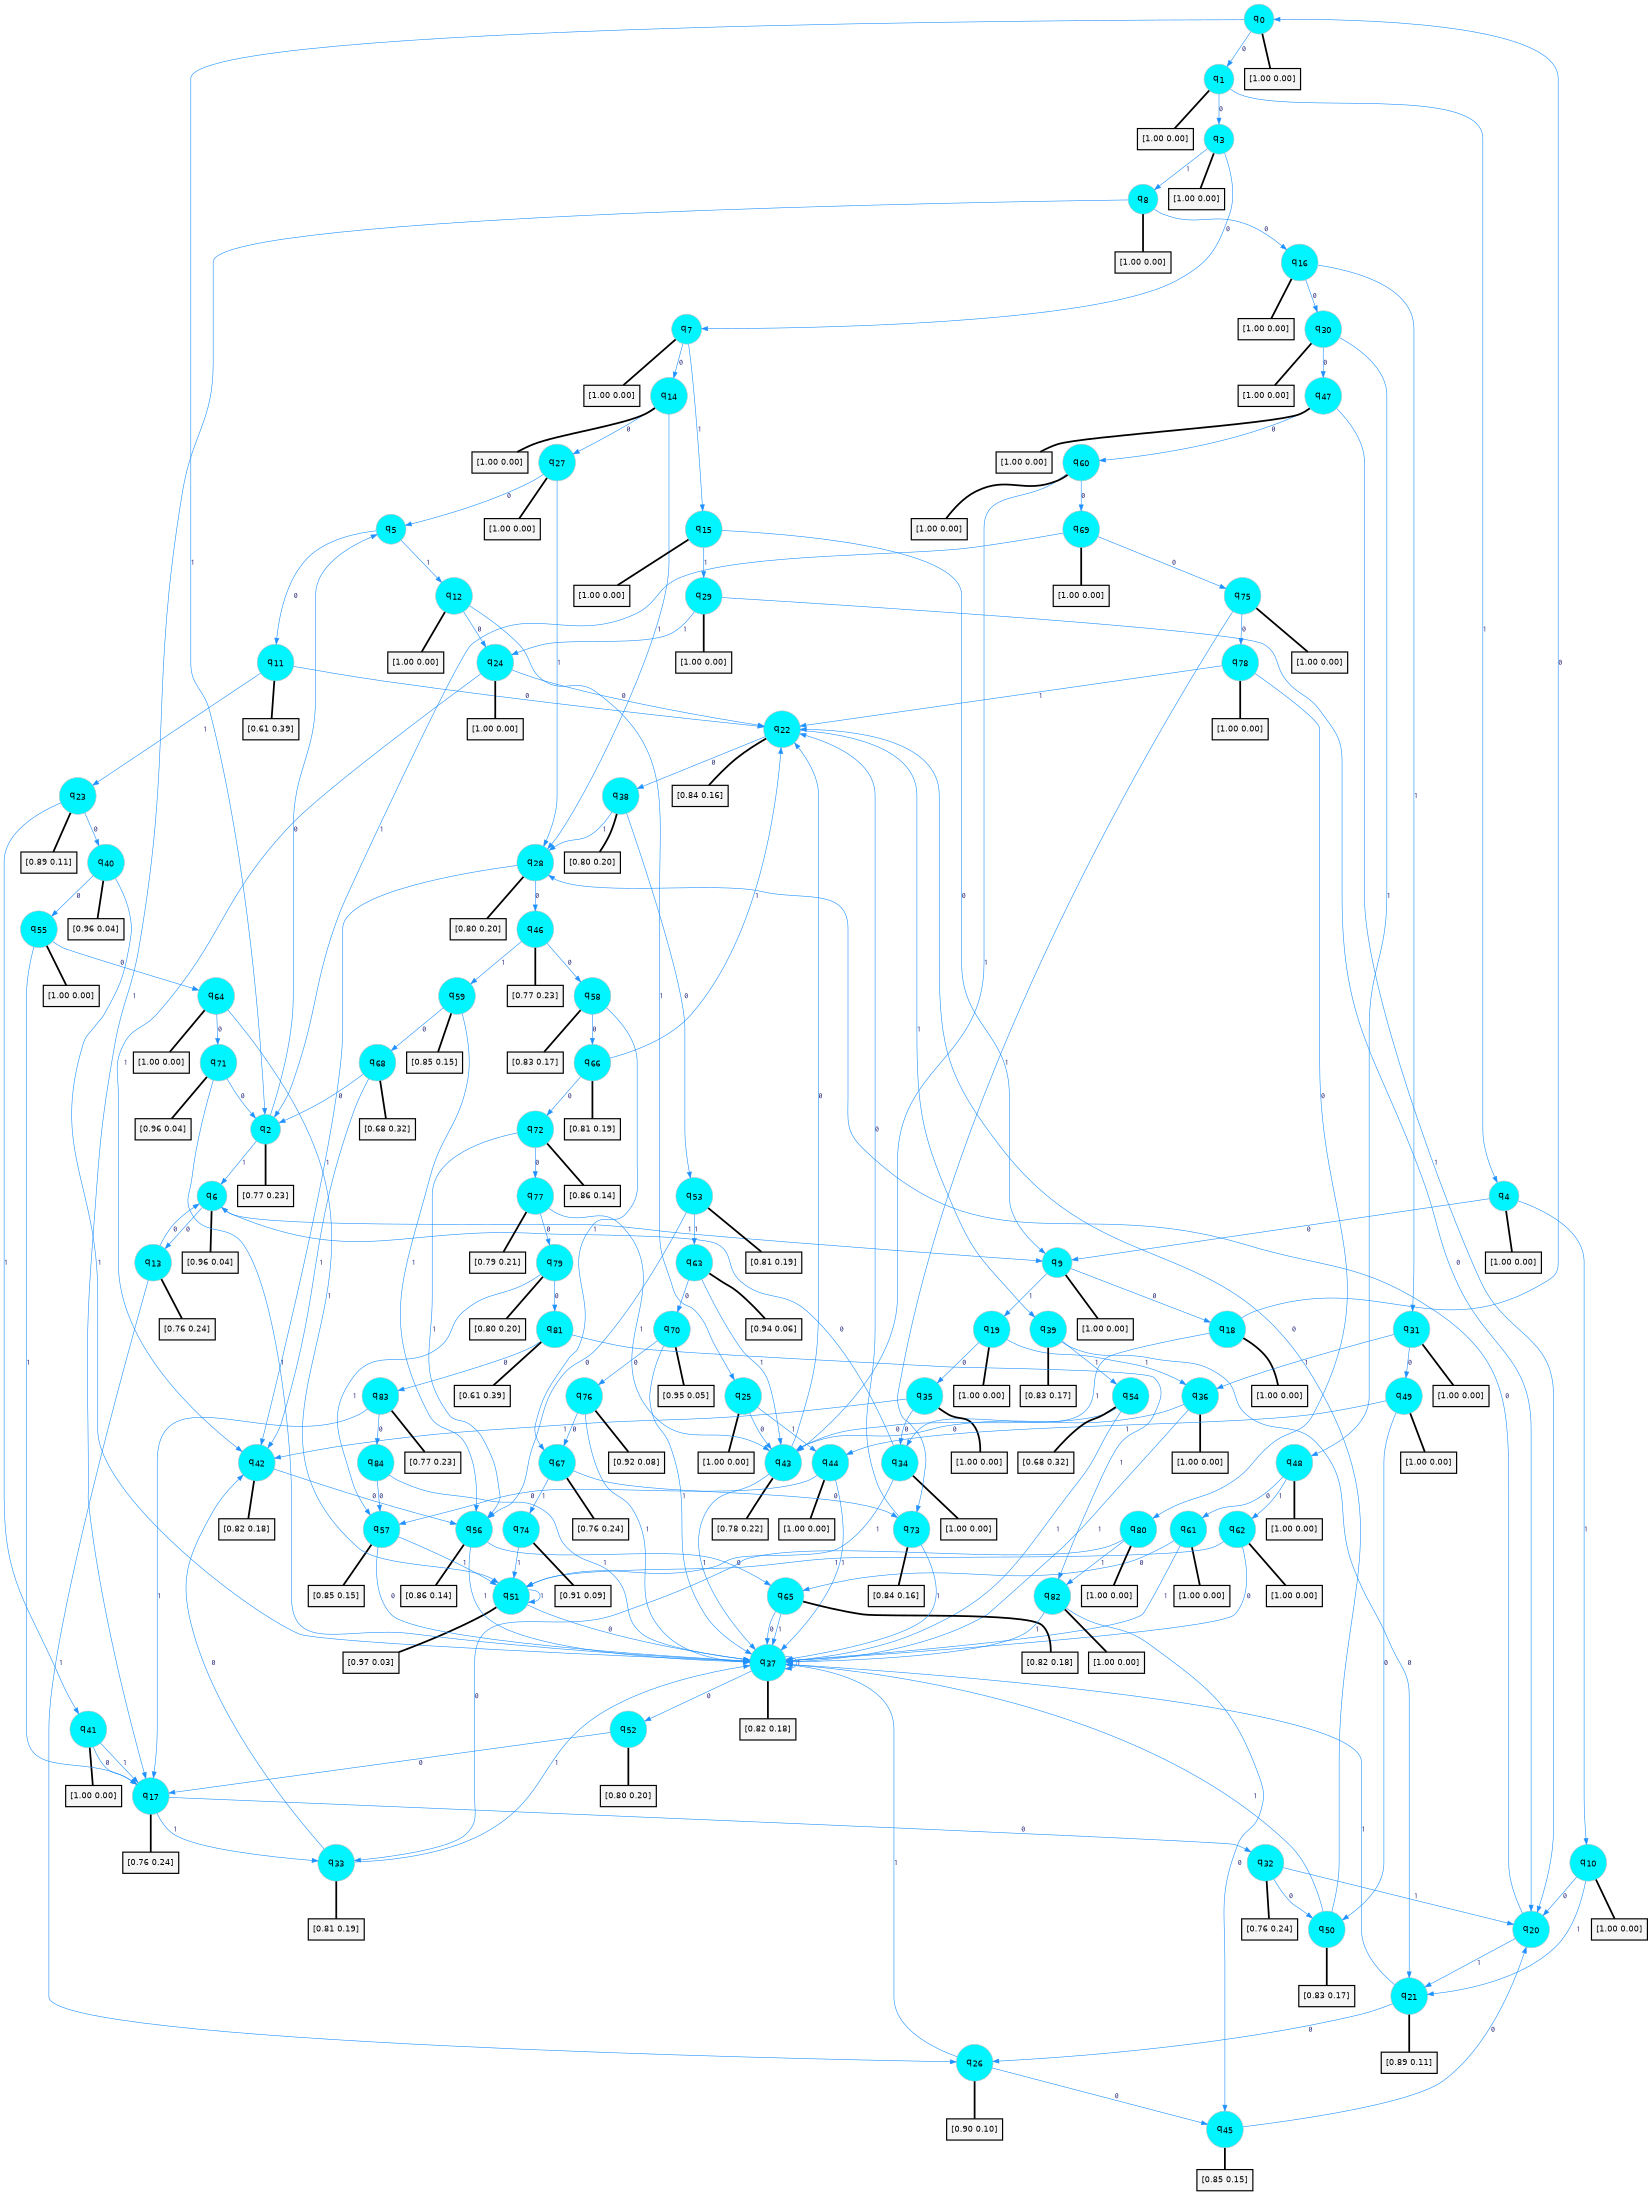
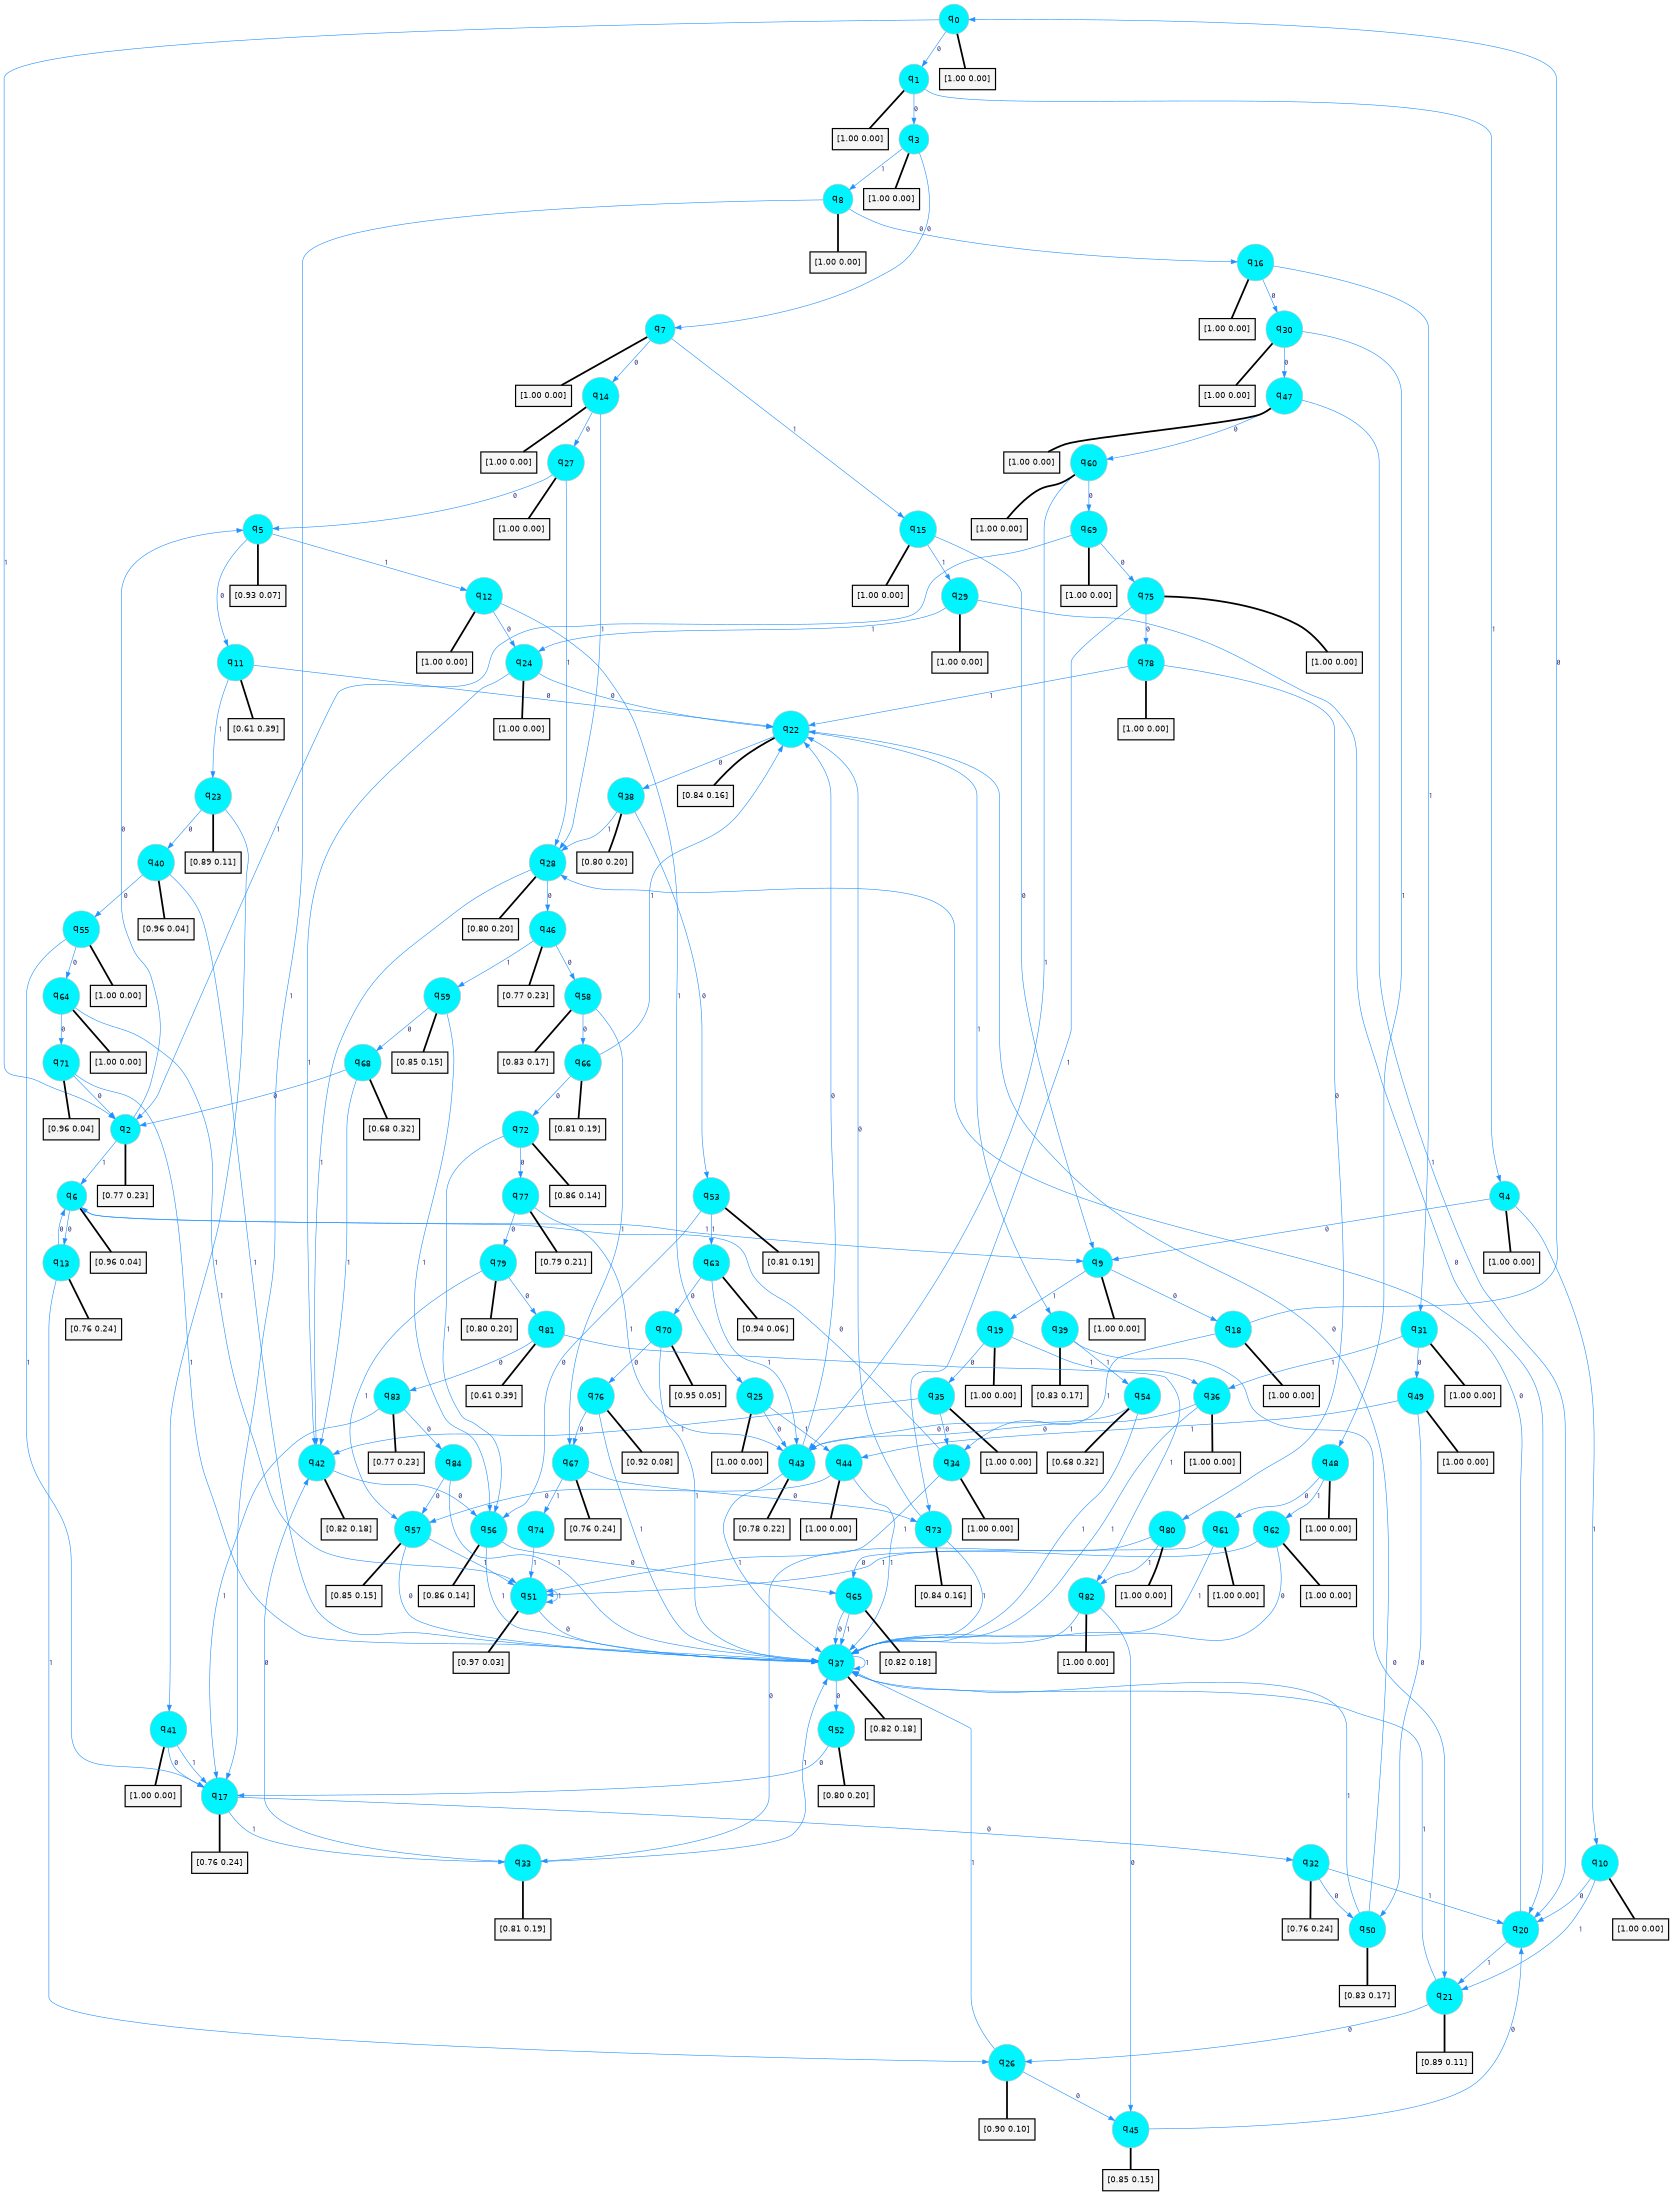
node "[0.93 0.07]": added
node "[0.91 0.09]": removed
